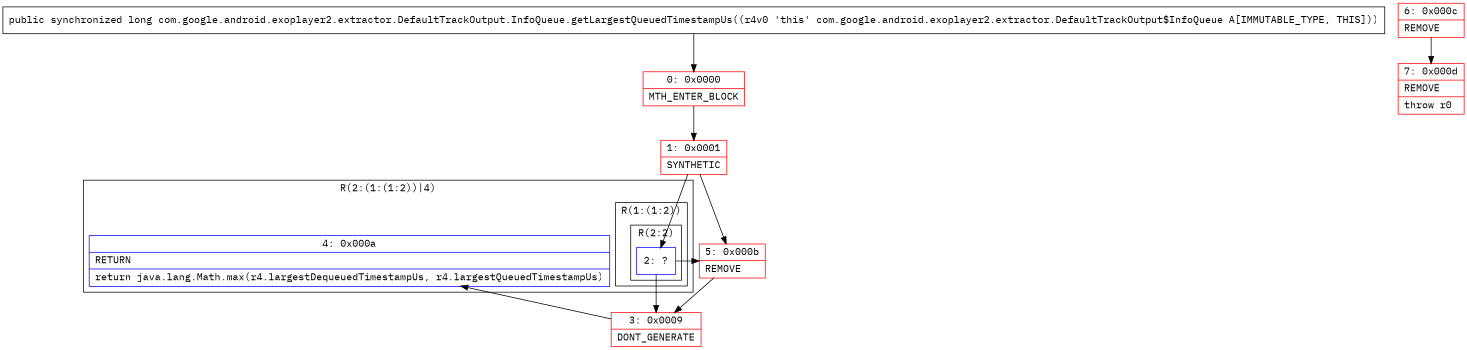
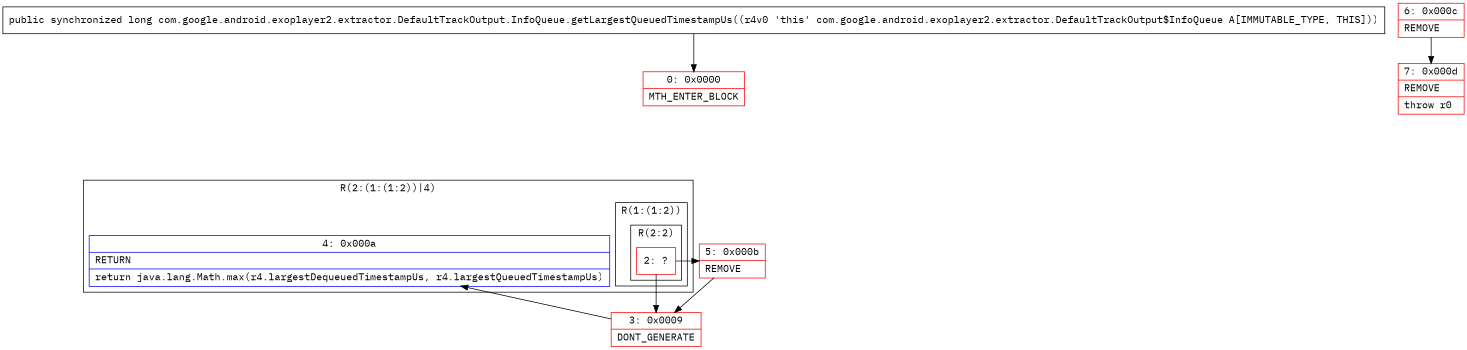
node "1: 0x0001": removed
node "2: ?": color blue -> red
